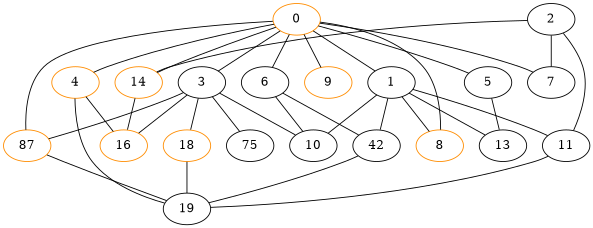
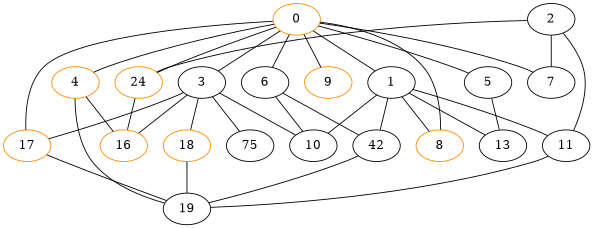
node "14": label "14" -> "24"
node "87": label "87" -> "17"
